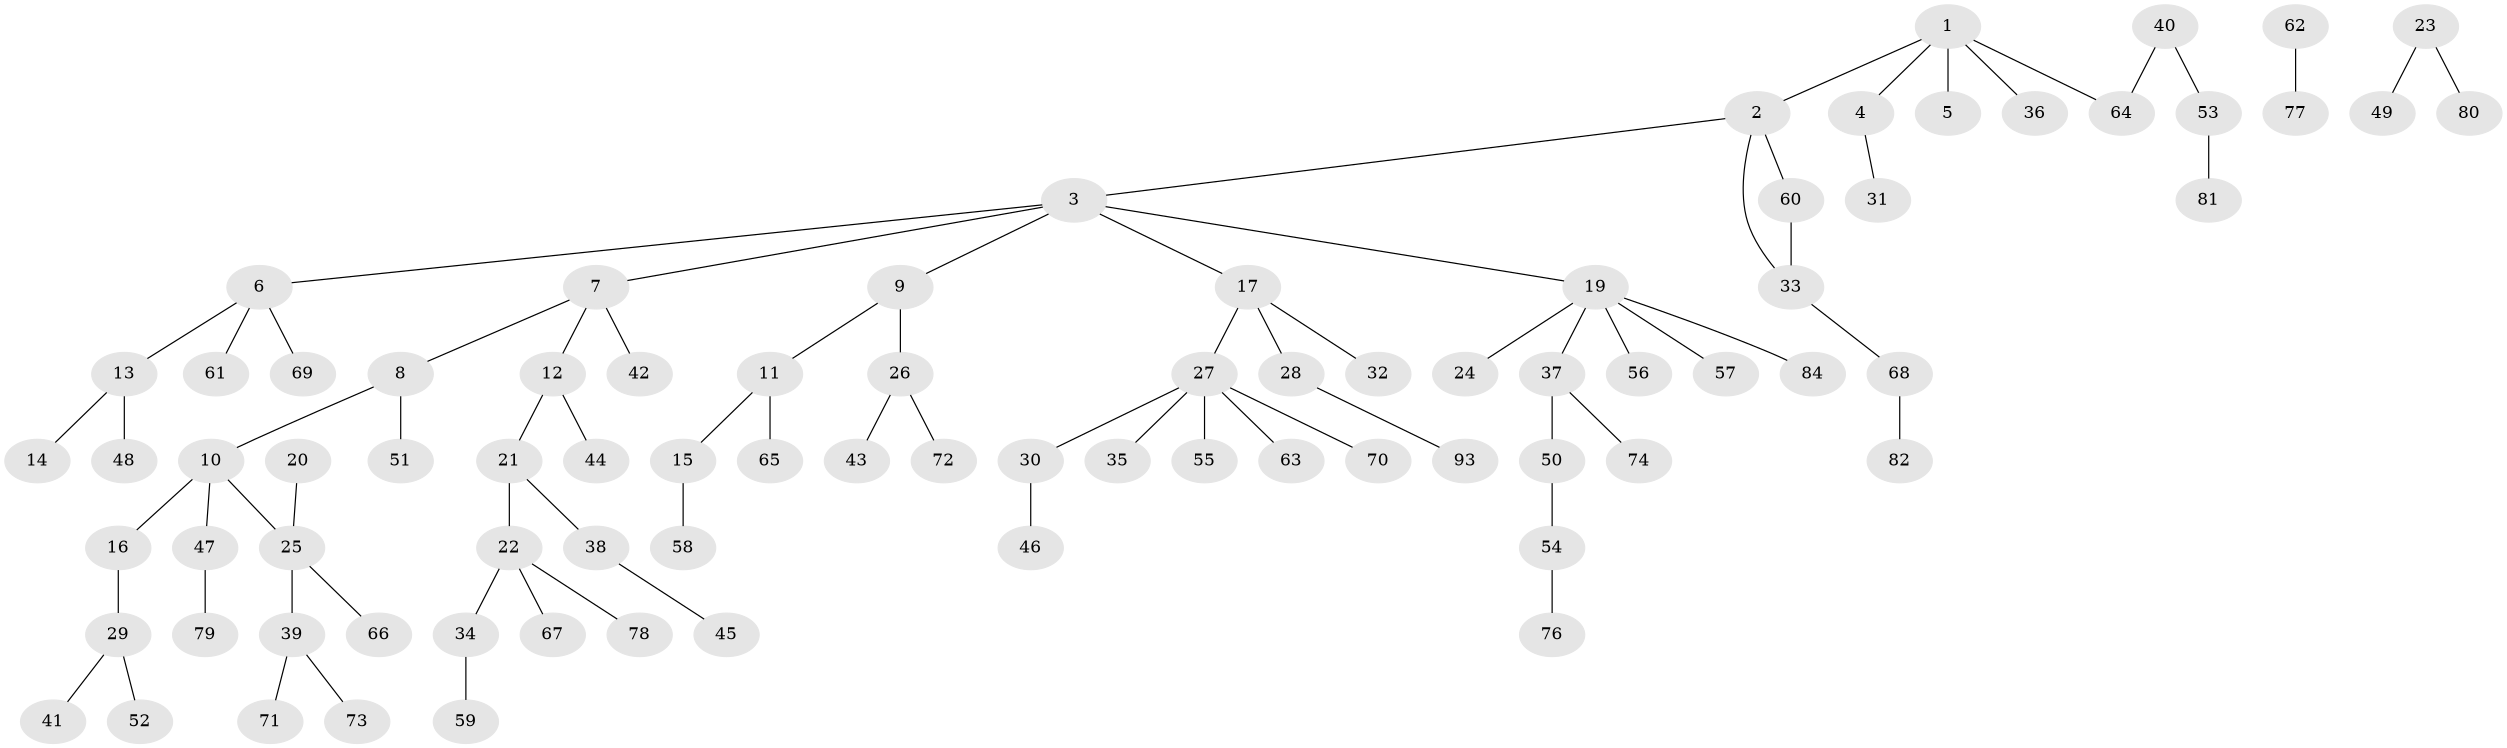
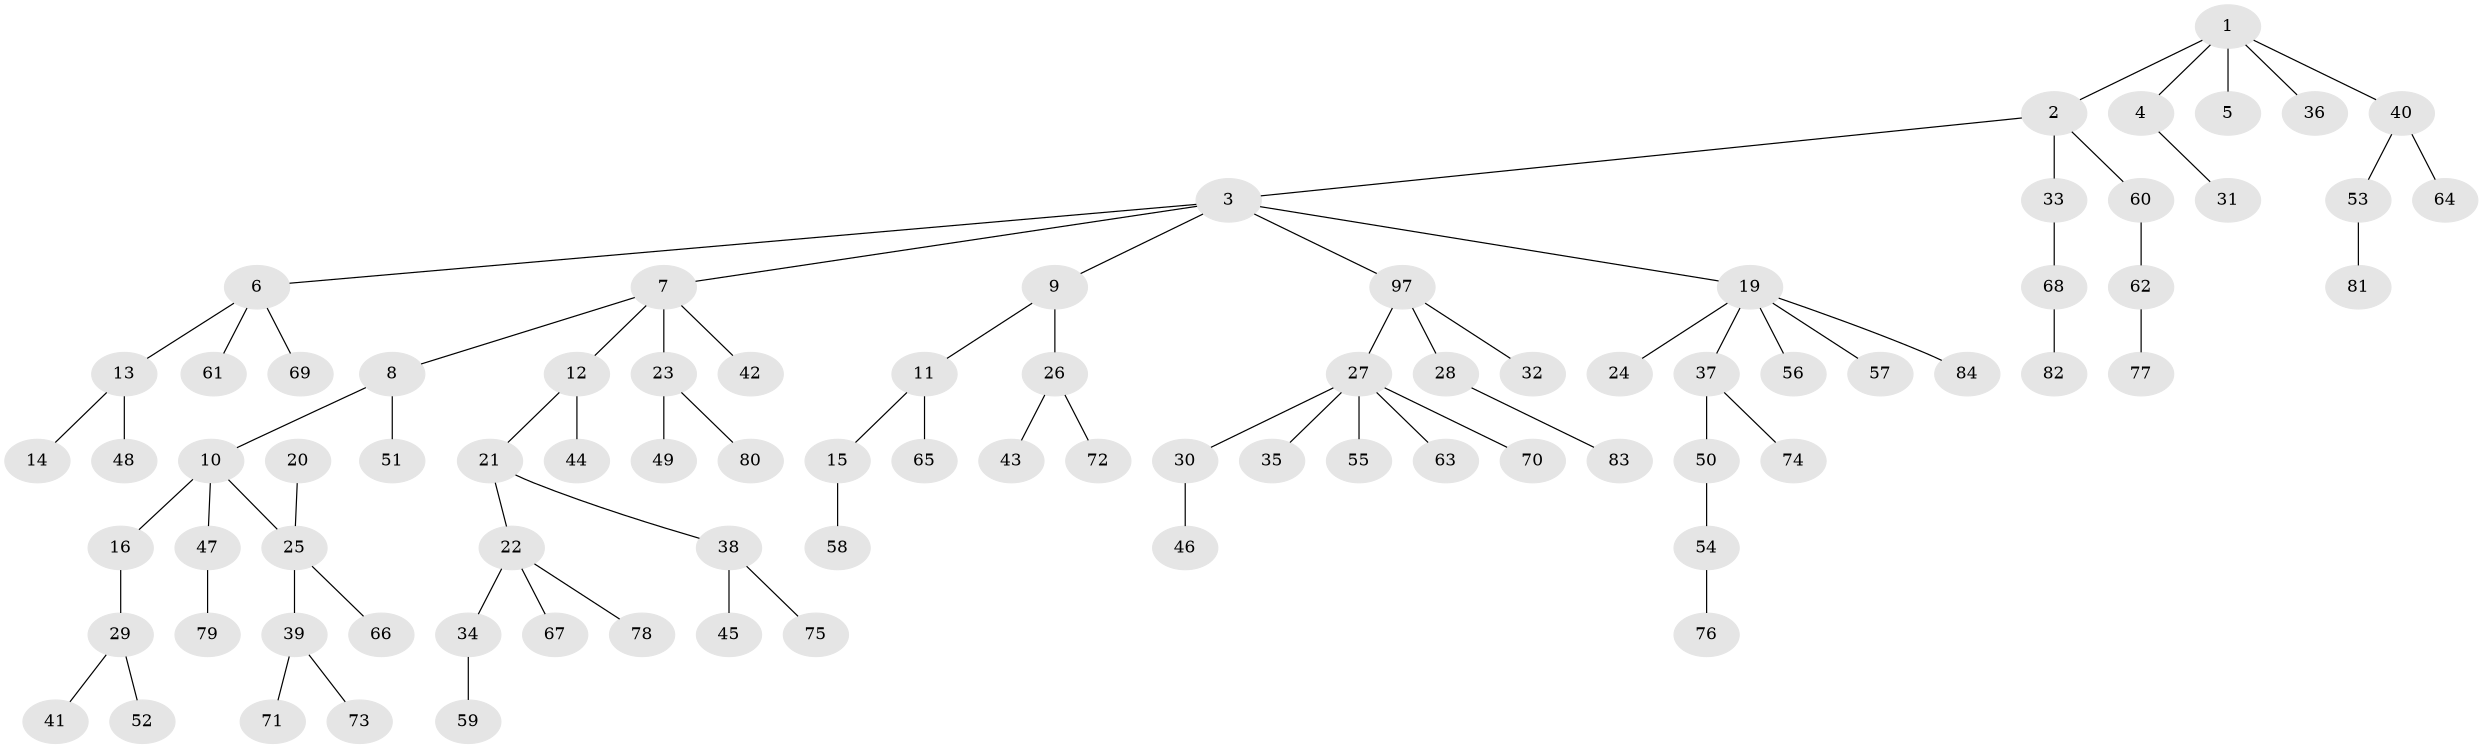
edge "1" -- "64": now "1" -- "40"
edge "60" -- "33": now "60" -- "62"
node "17": label "17" -> "97"
edge "7" -- "23": added
node "93": label "93" -> "83"
node "75": added
